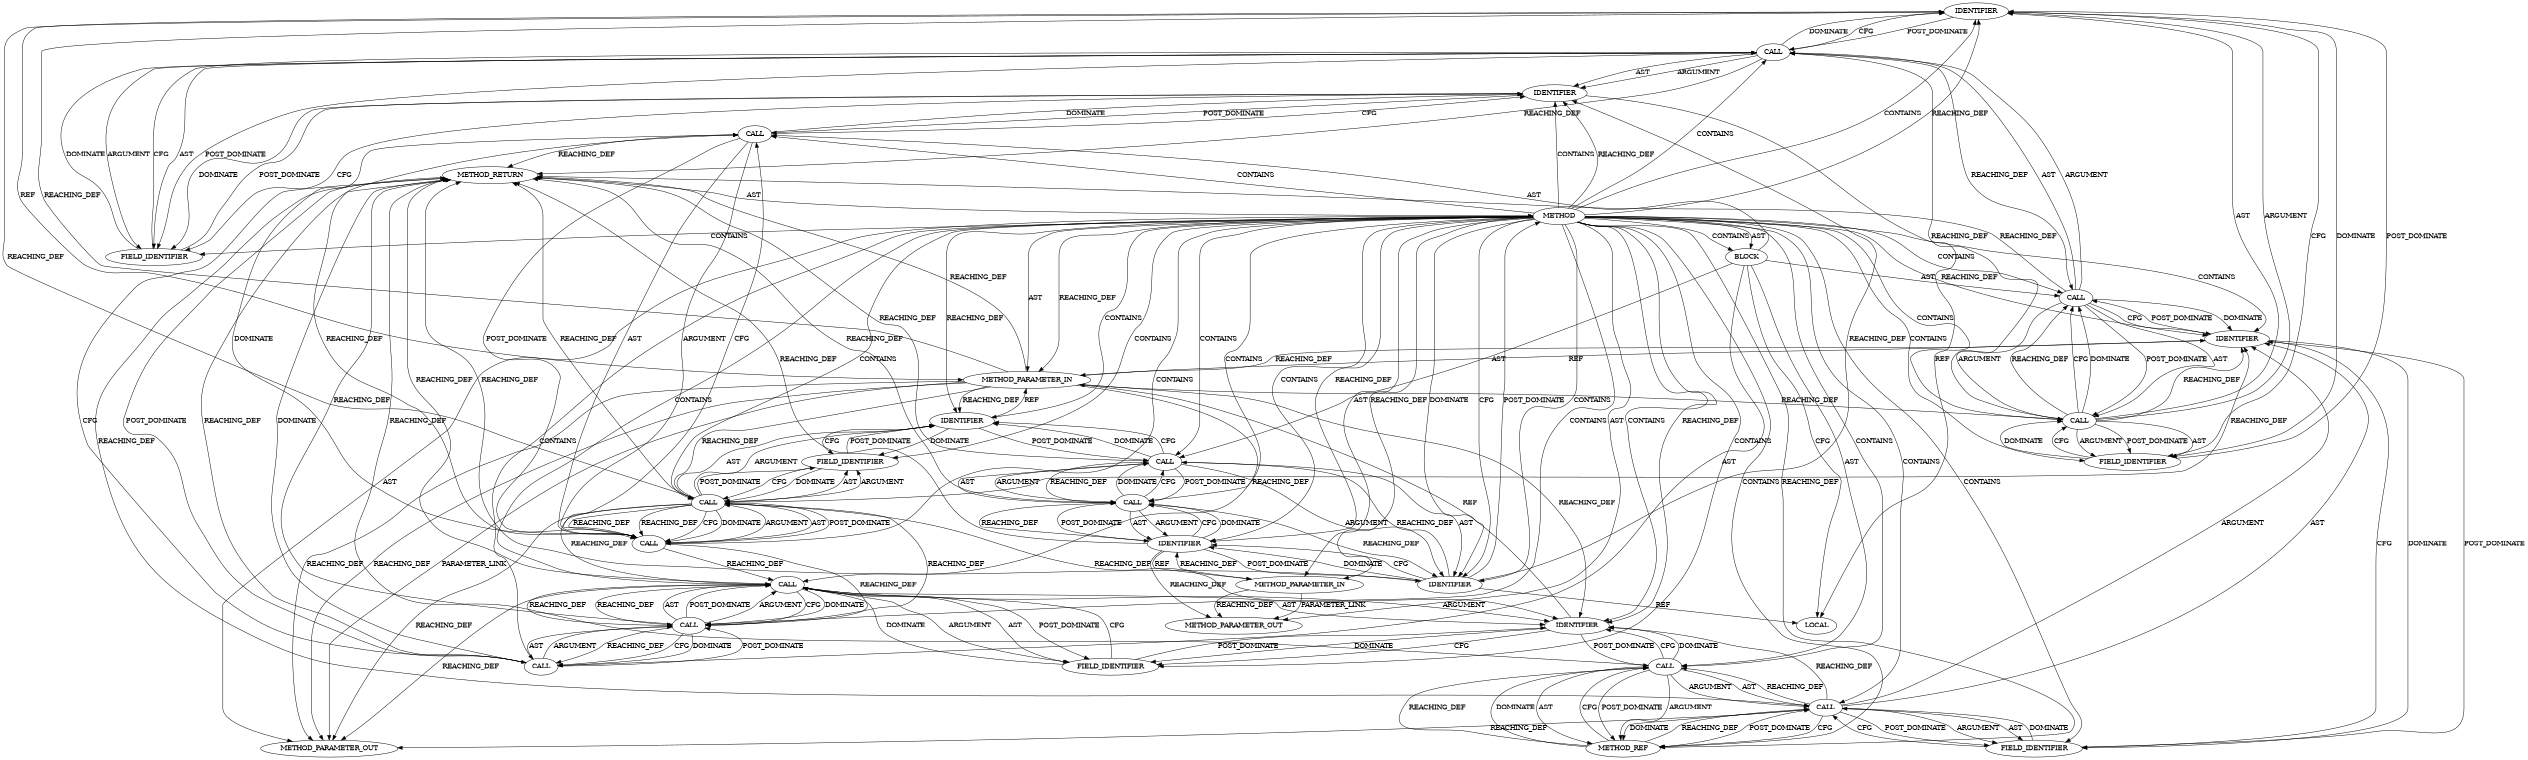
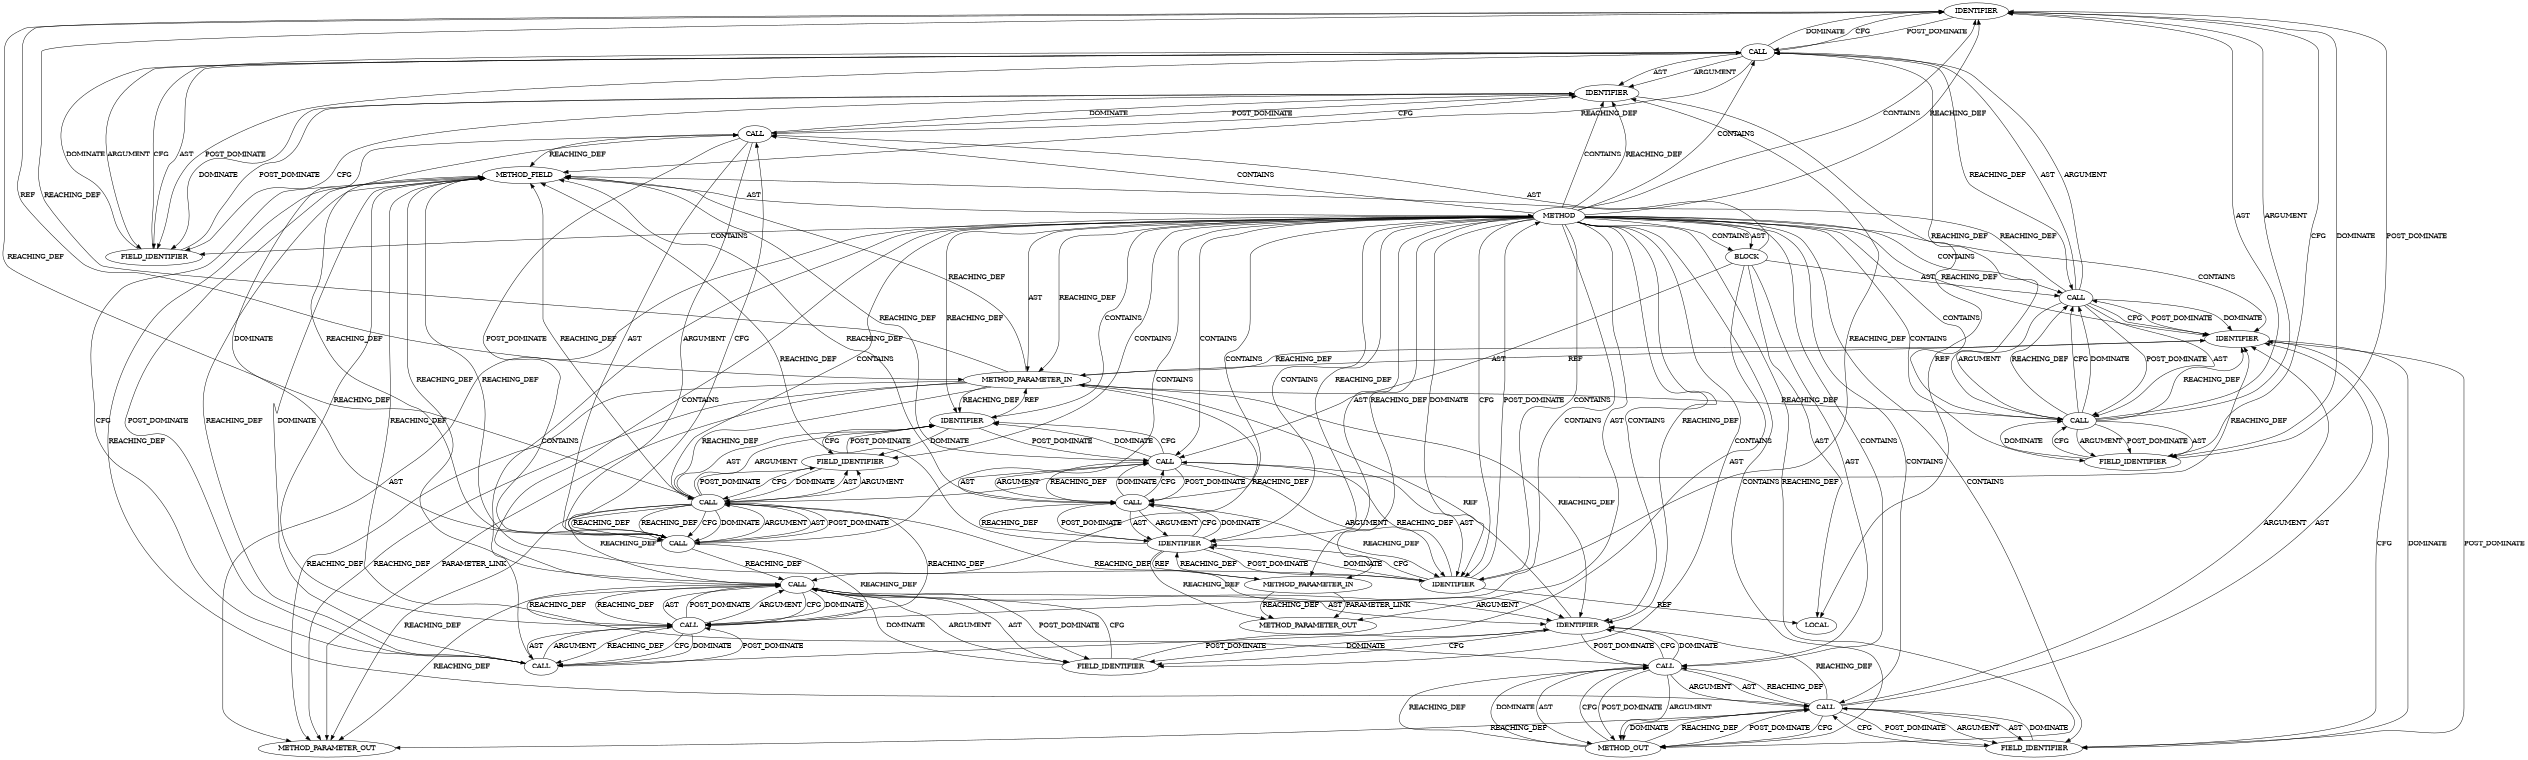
node "METHOD_RETURN": label "METHOD_RETURN" -> "METHOD_FIELD"
edge "BLOCK" -> "LOCAL": label "CFG" -> "AST"
node "METHOD_REF": label "METHOD_REF" -> "METHOD_OUT"
